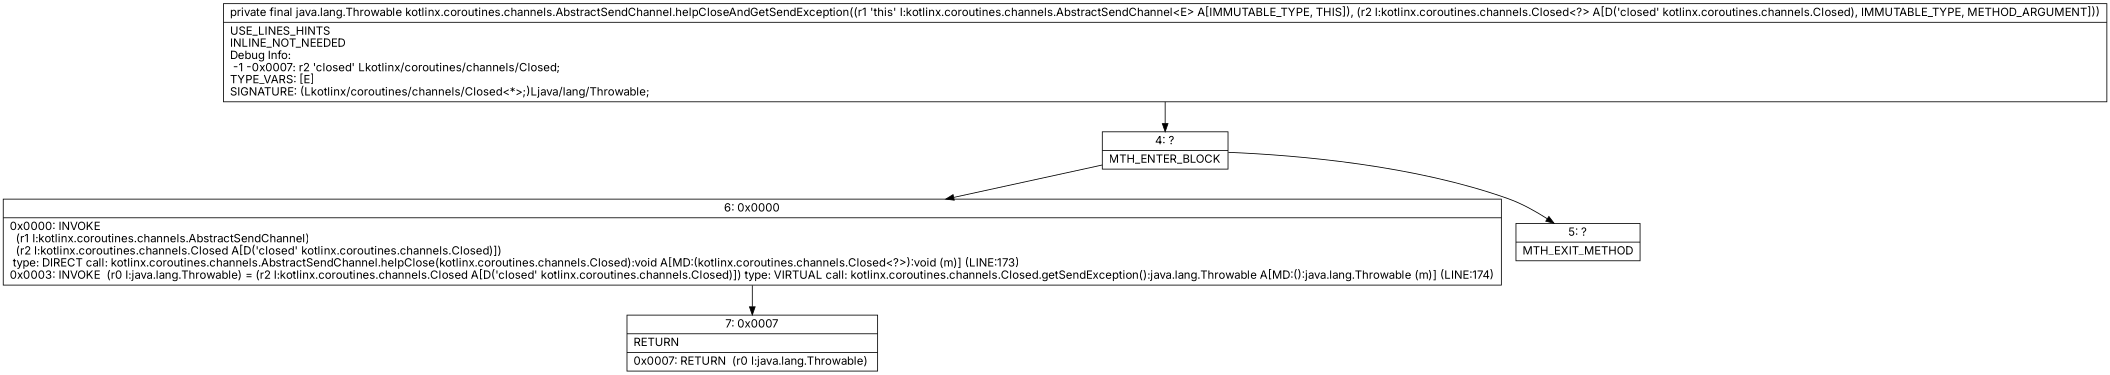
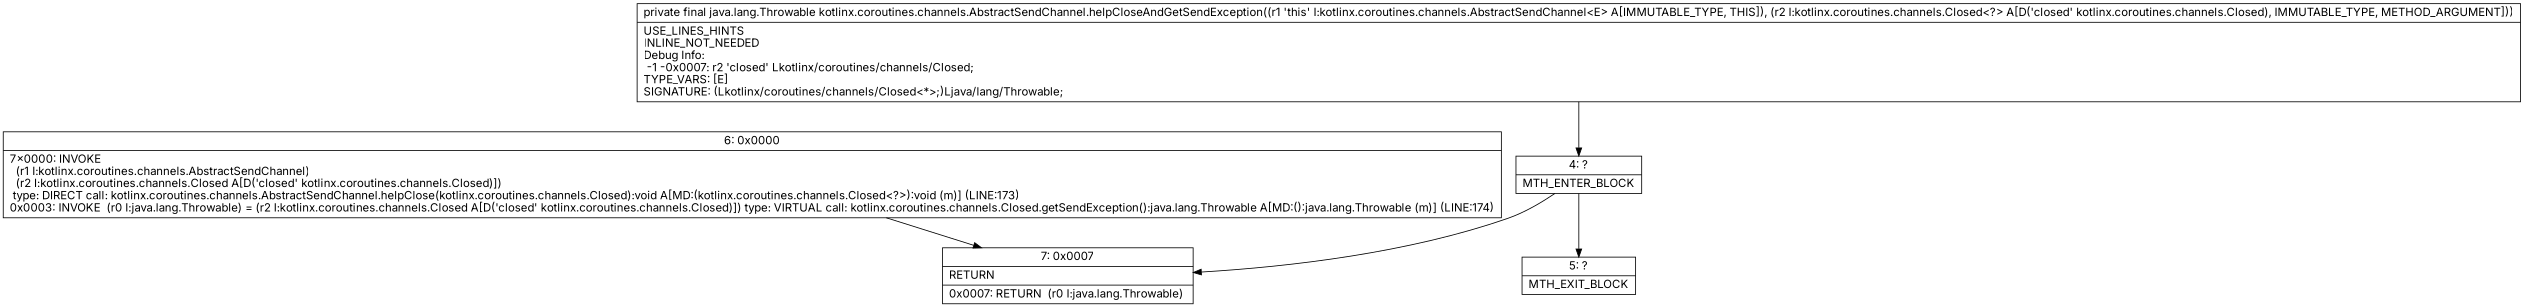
edge "4: ?" -> "6: 0x0000": now "4: ?" -> "7: 0x0007"
node "6: 0x0000": text "0x0000: INVOKE" -> "7x0000: INVOKE"
node "5: ?": text "MTH_EXIT_METHOD" -> "MTH_EXIT_BLOCK"
